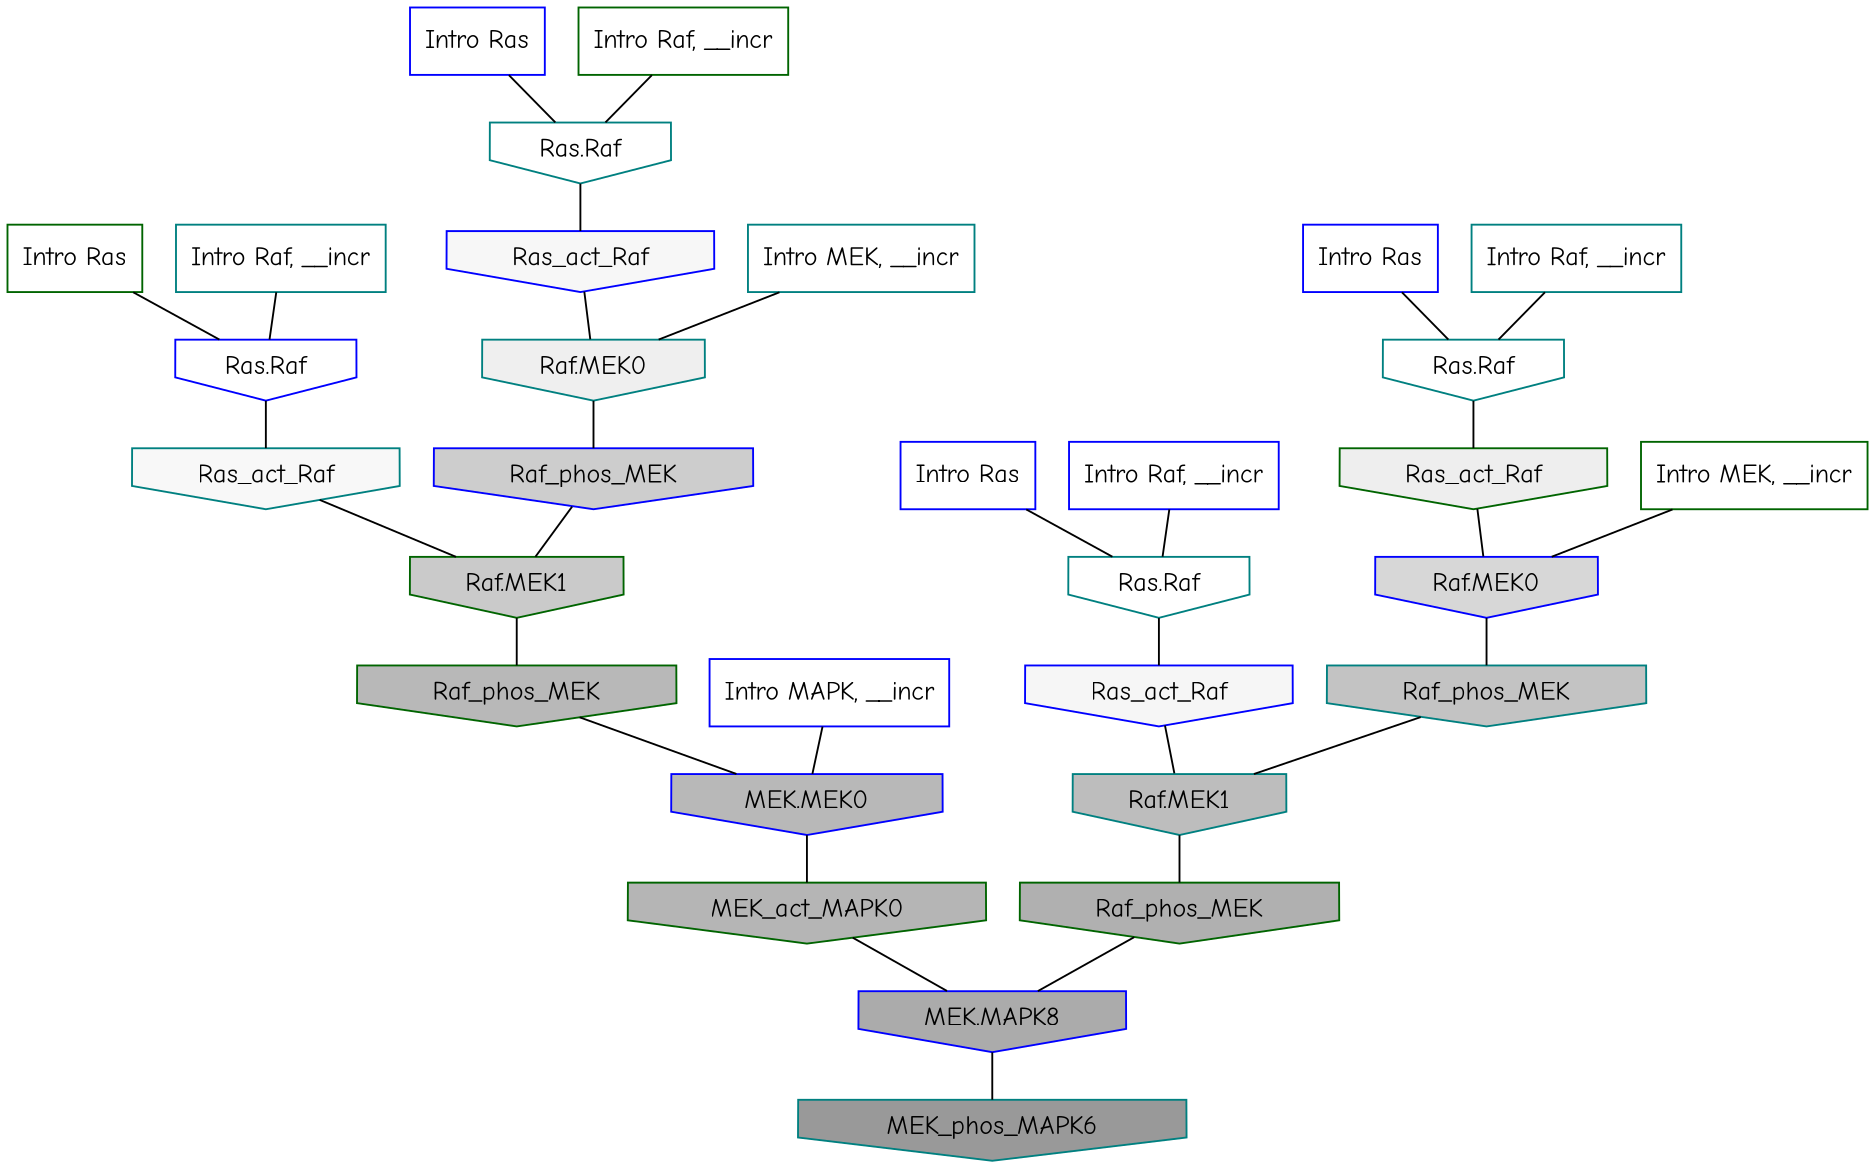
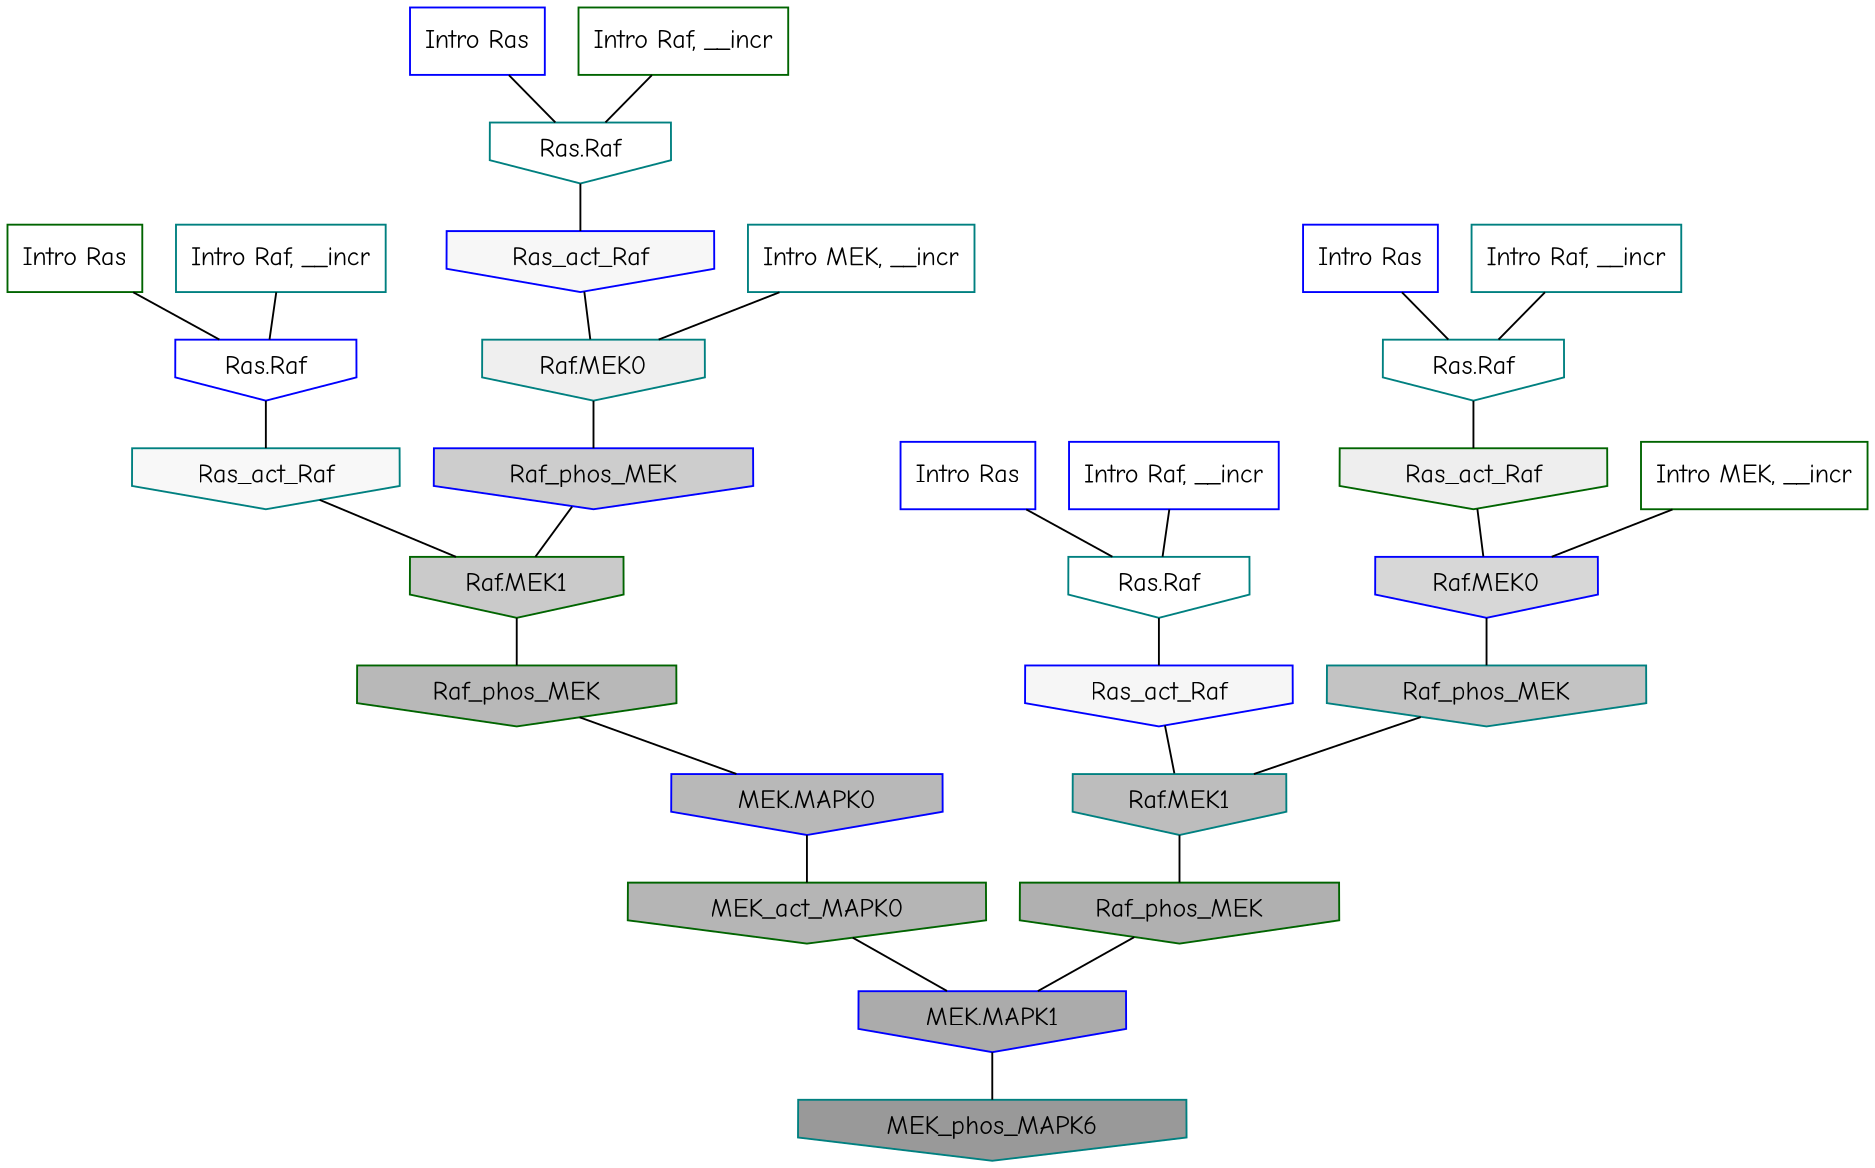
node "Intro MAPK, __incr": removed
node "MEK.MEK0": label "MEK.MEK0" -> "MEK.MAPK0"
node "MEK.MAPK8": label "MEK.MAPK8" -> "MEK.MAPK1"
